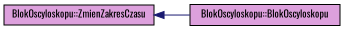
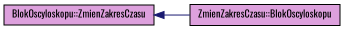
node "BlokOscyloskopu::BlokOscyloskopu": label "BlokOscyloskopu::BlokOscyloskopu" -> "ZmienZakresCzasu::BlokOscyloskopu"
